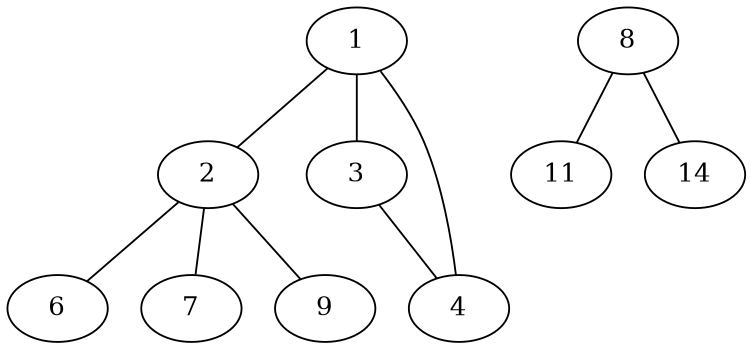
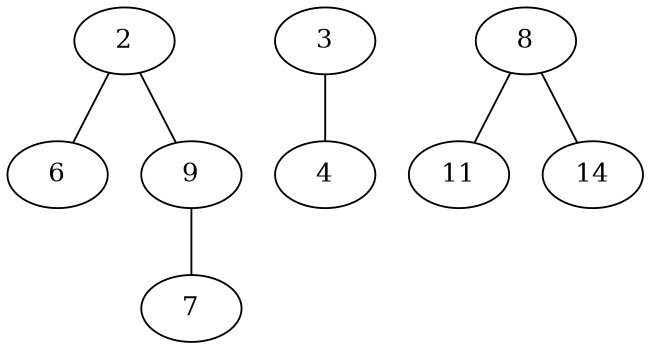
node "1": removed
edge "2" -- "7": now "9" -- "7"
